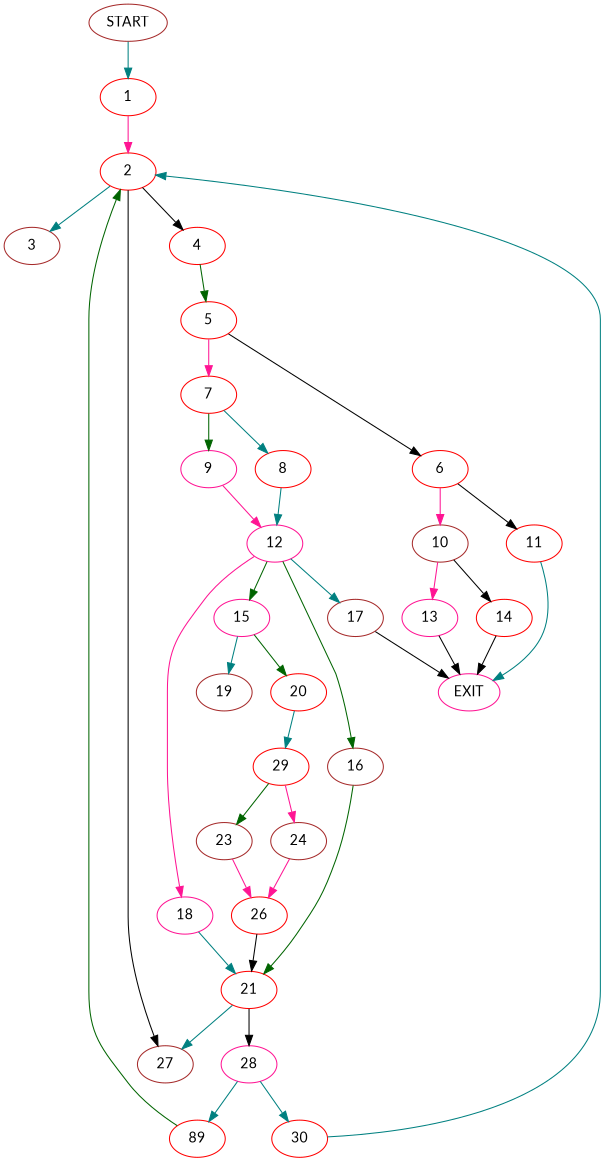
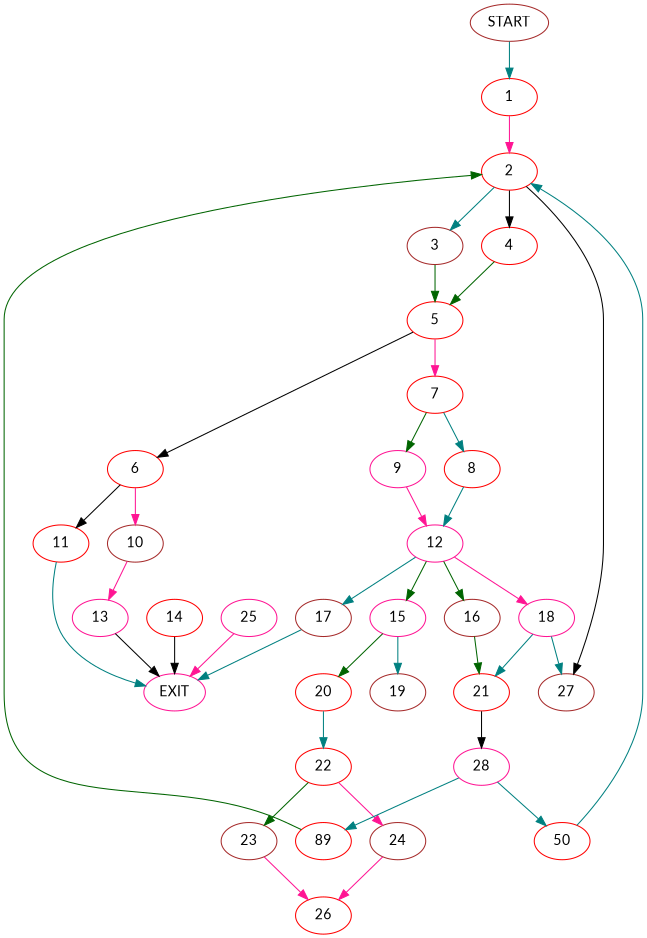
edge "3" -> "5": added
edge "10" -> "14": removed
node "25": added
edge "17" -> "EXIT": color black -> teal
node "29": label "29" -> "22"
edge "26" -> "21": removed
edge "21" -> "27": now "18" -> "27"
node "30": label "30" -> "50"
